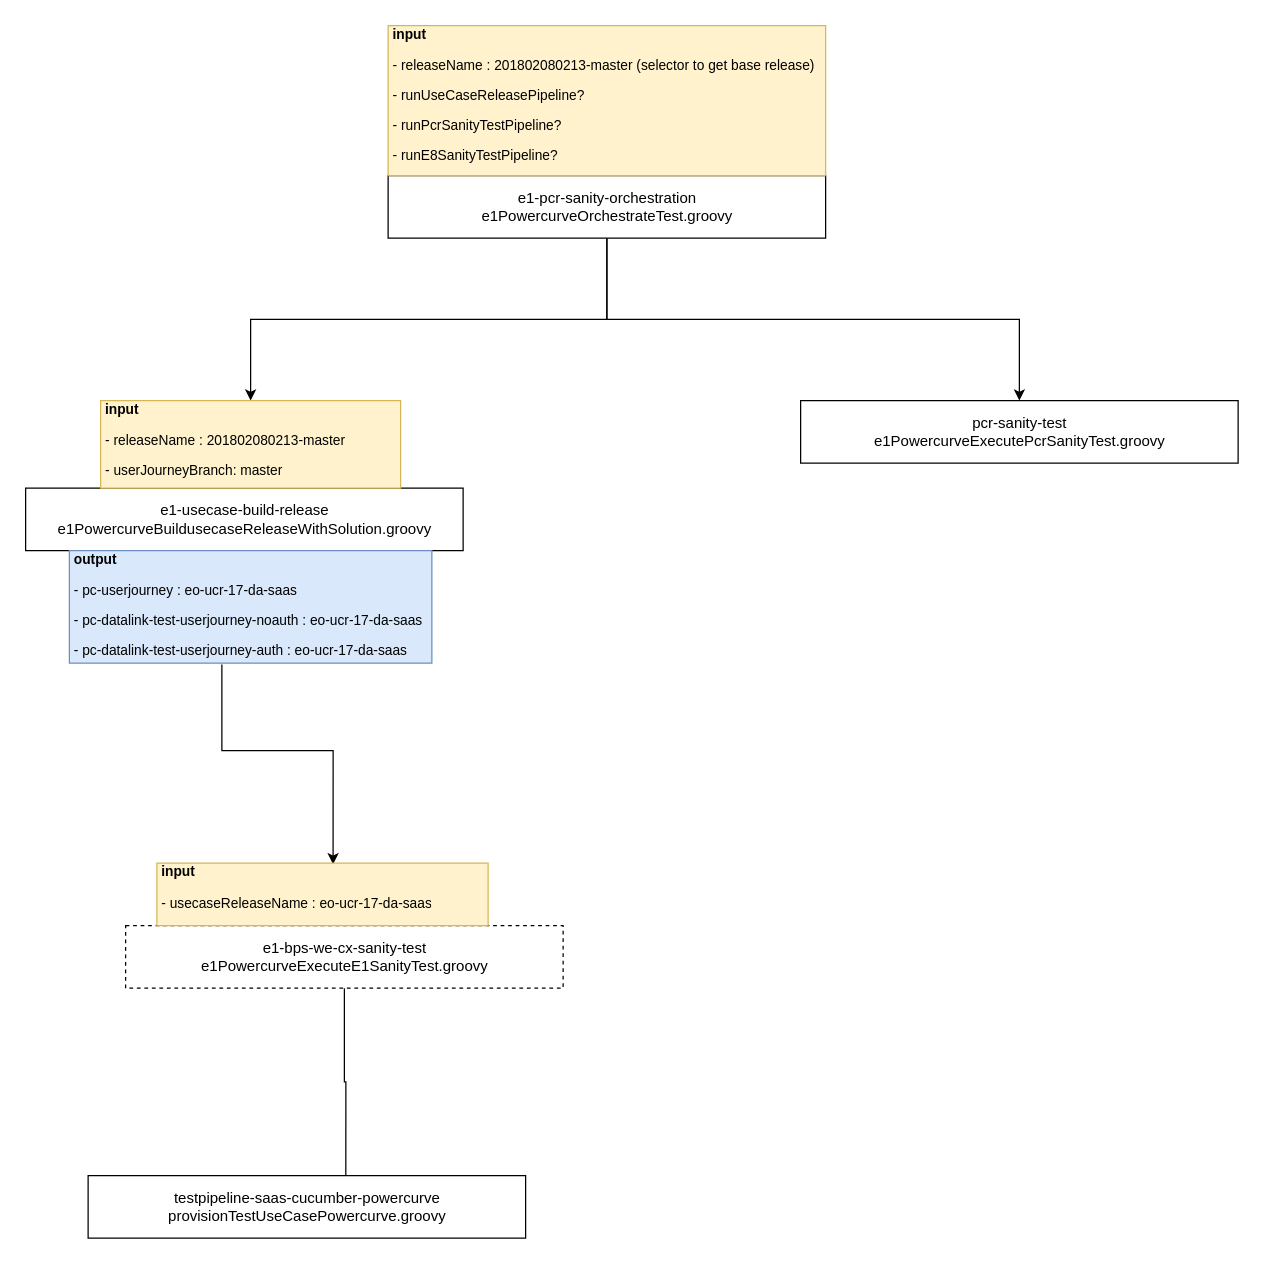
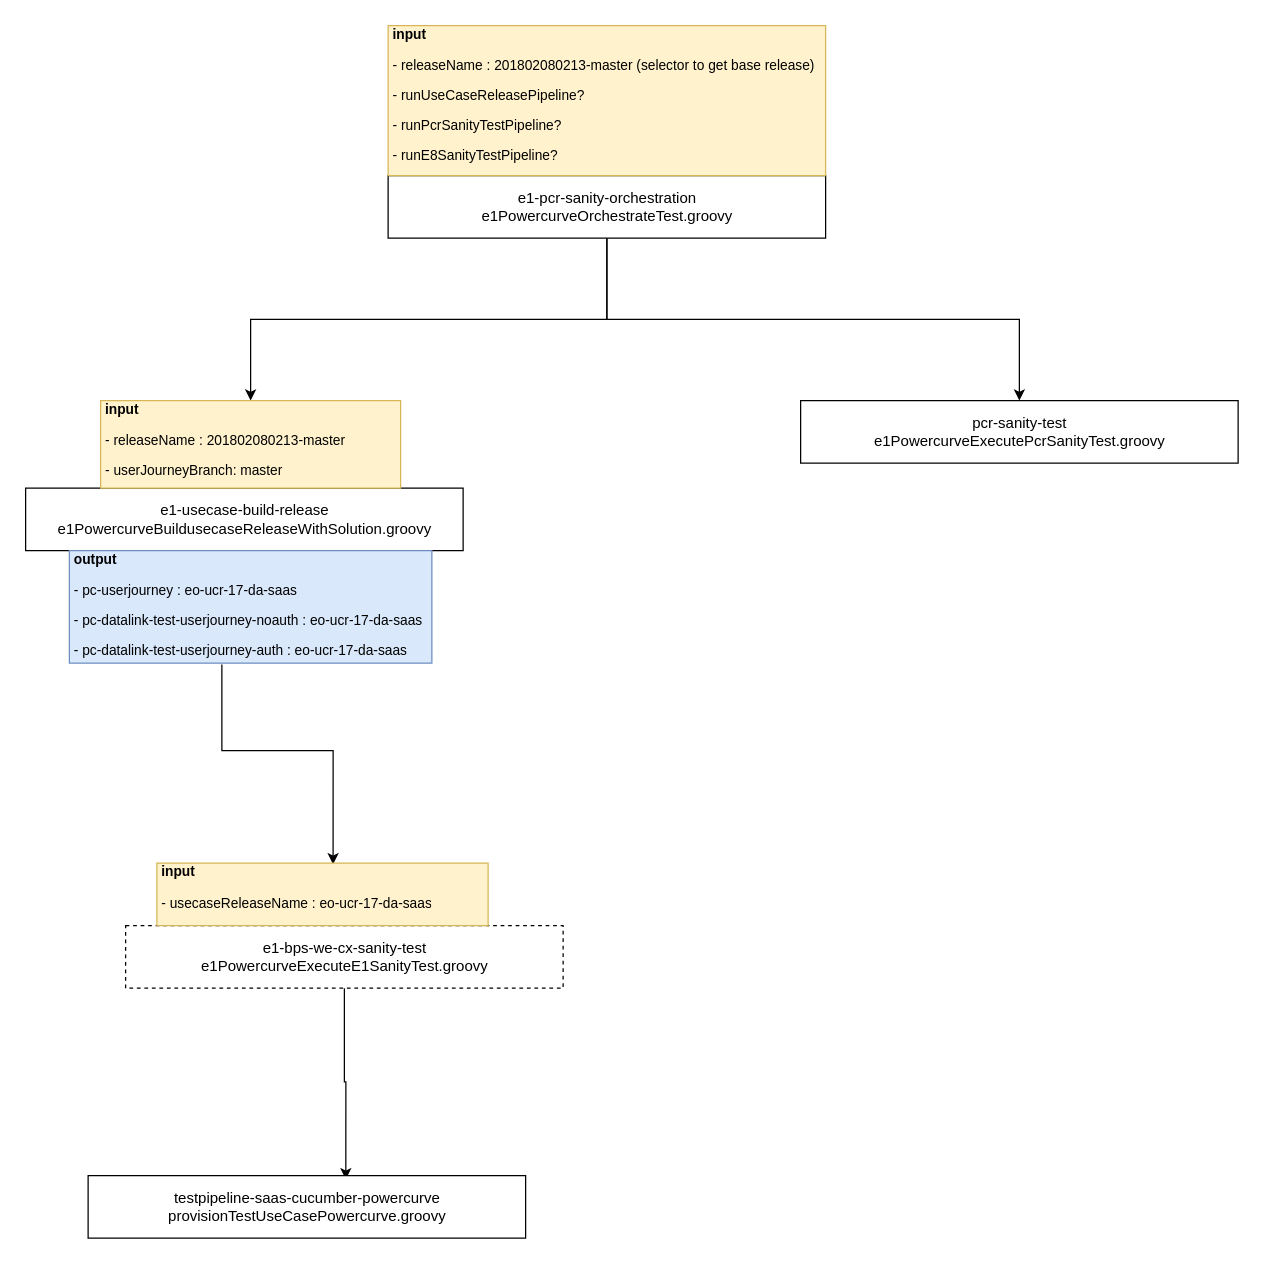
edge "e1-bps-we-cx-sanity-test e1PowercurveExecuteE1SanityTest.groovy" -- "testpipeline-saas-cucumber-powercurve provisionTestUseCasePowercurve.groovy": arrowhead none -> classic
